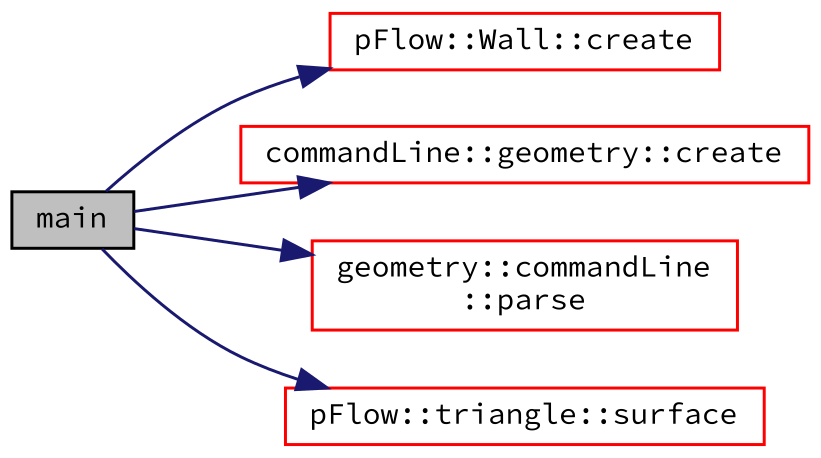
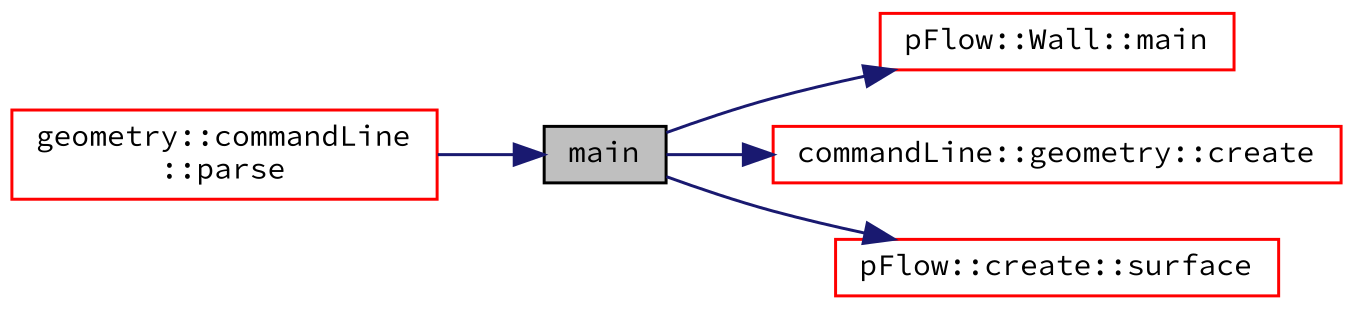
node "pFlow::Wall::create": label "pFlow::Wall::create" -> "pFlow::Wall::main"
edge "main" -> "geometry::commandLine ::parse": reversed
node "pFlow::triangle::surface": label "pFlow::triangle::surface" -> "pFlow::create::surface"
